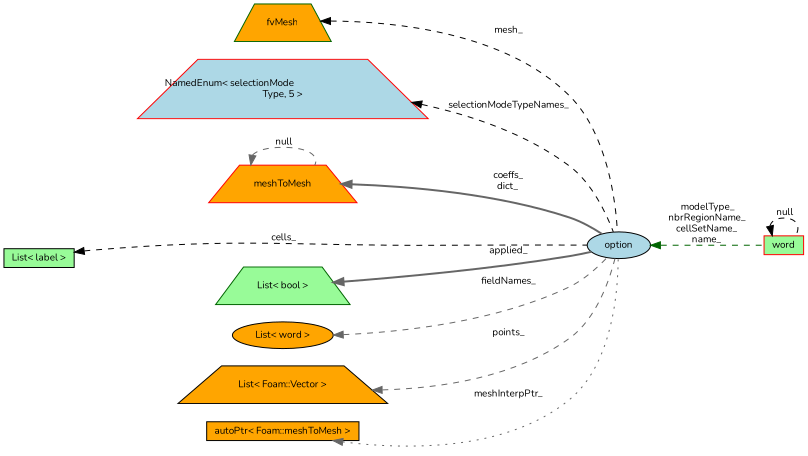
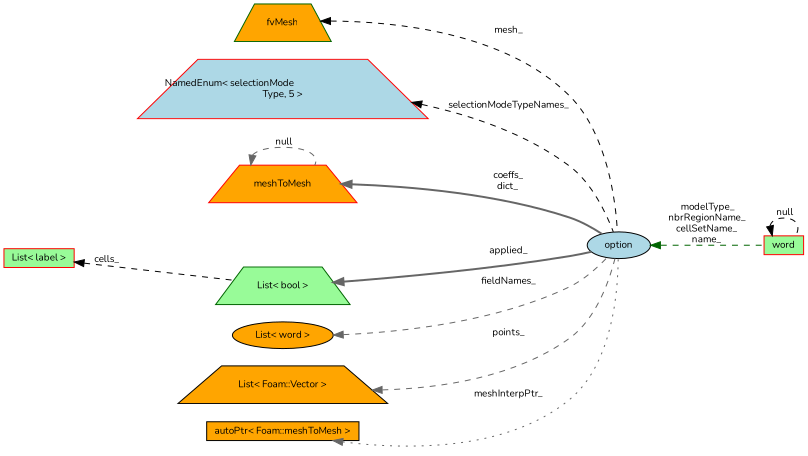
edge "option" -> "List< label >": now "List< bool >" -> "List< label >"
node "List< label >": color black -> red
